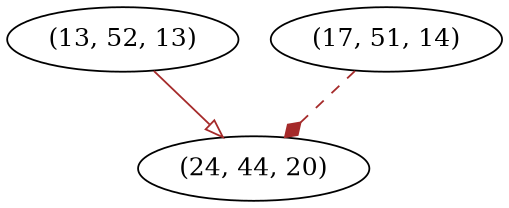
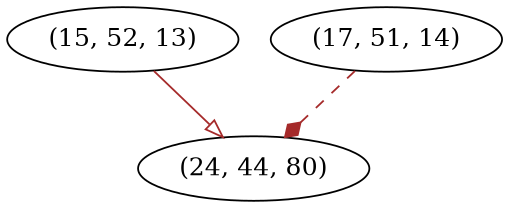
node "(13, 52, 13)": label "(13, 52, 13)" -> "(15, 52, 13)"
node "(24, 44, 20)": label "(24, 44, 20)" -> "(24, 44, 80)"
